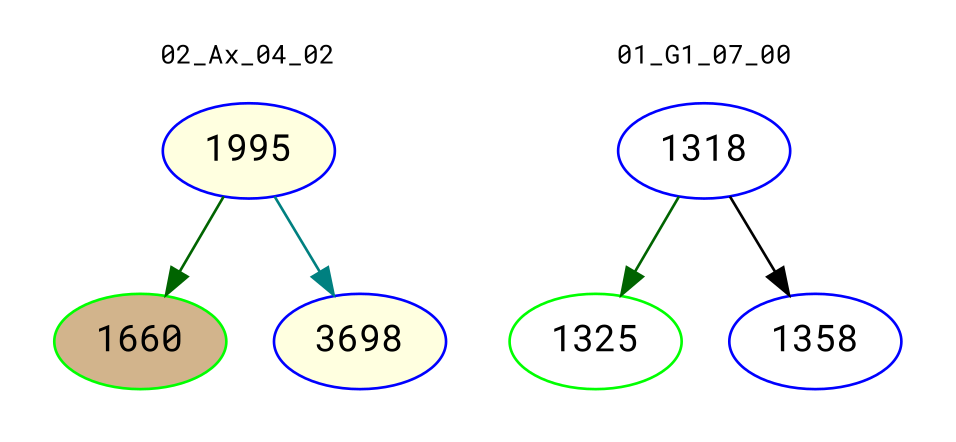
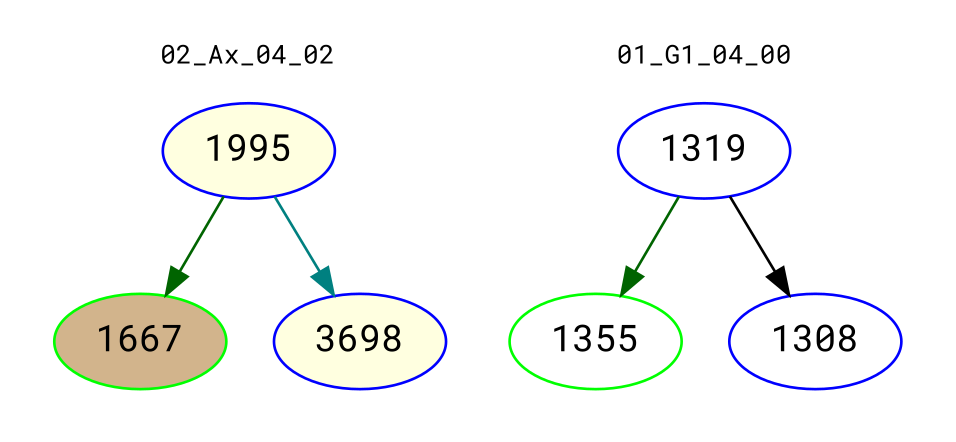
cluster "01_G1_07_00": label "01_G1_07_00" -> "01_G1_04_00"
node "1318": label "1318" -> "1319"
node "1660": label "1660" -> "1667"
node "1325": label "1325" -> "1355"
node "1358": label "1358" -> "1308"
